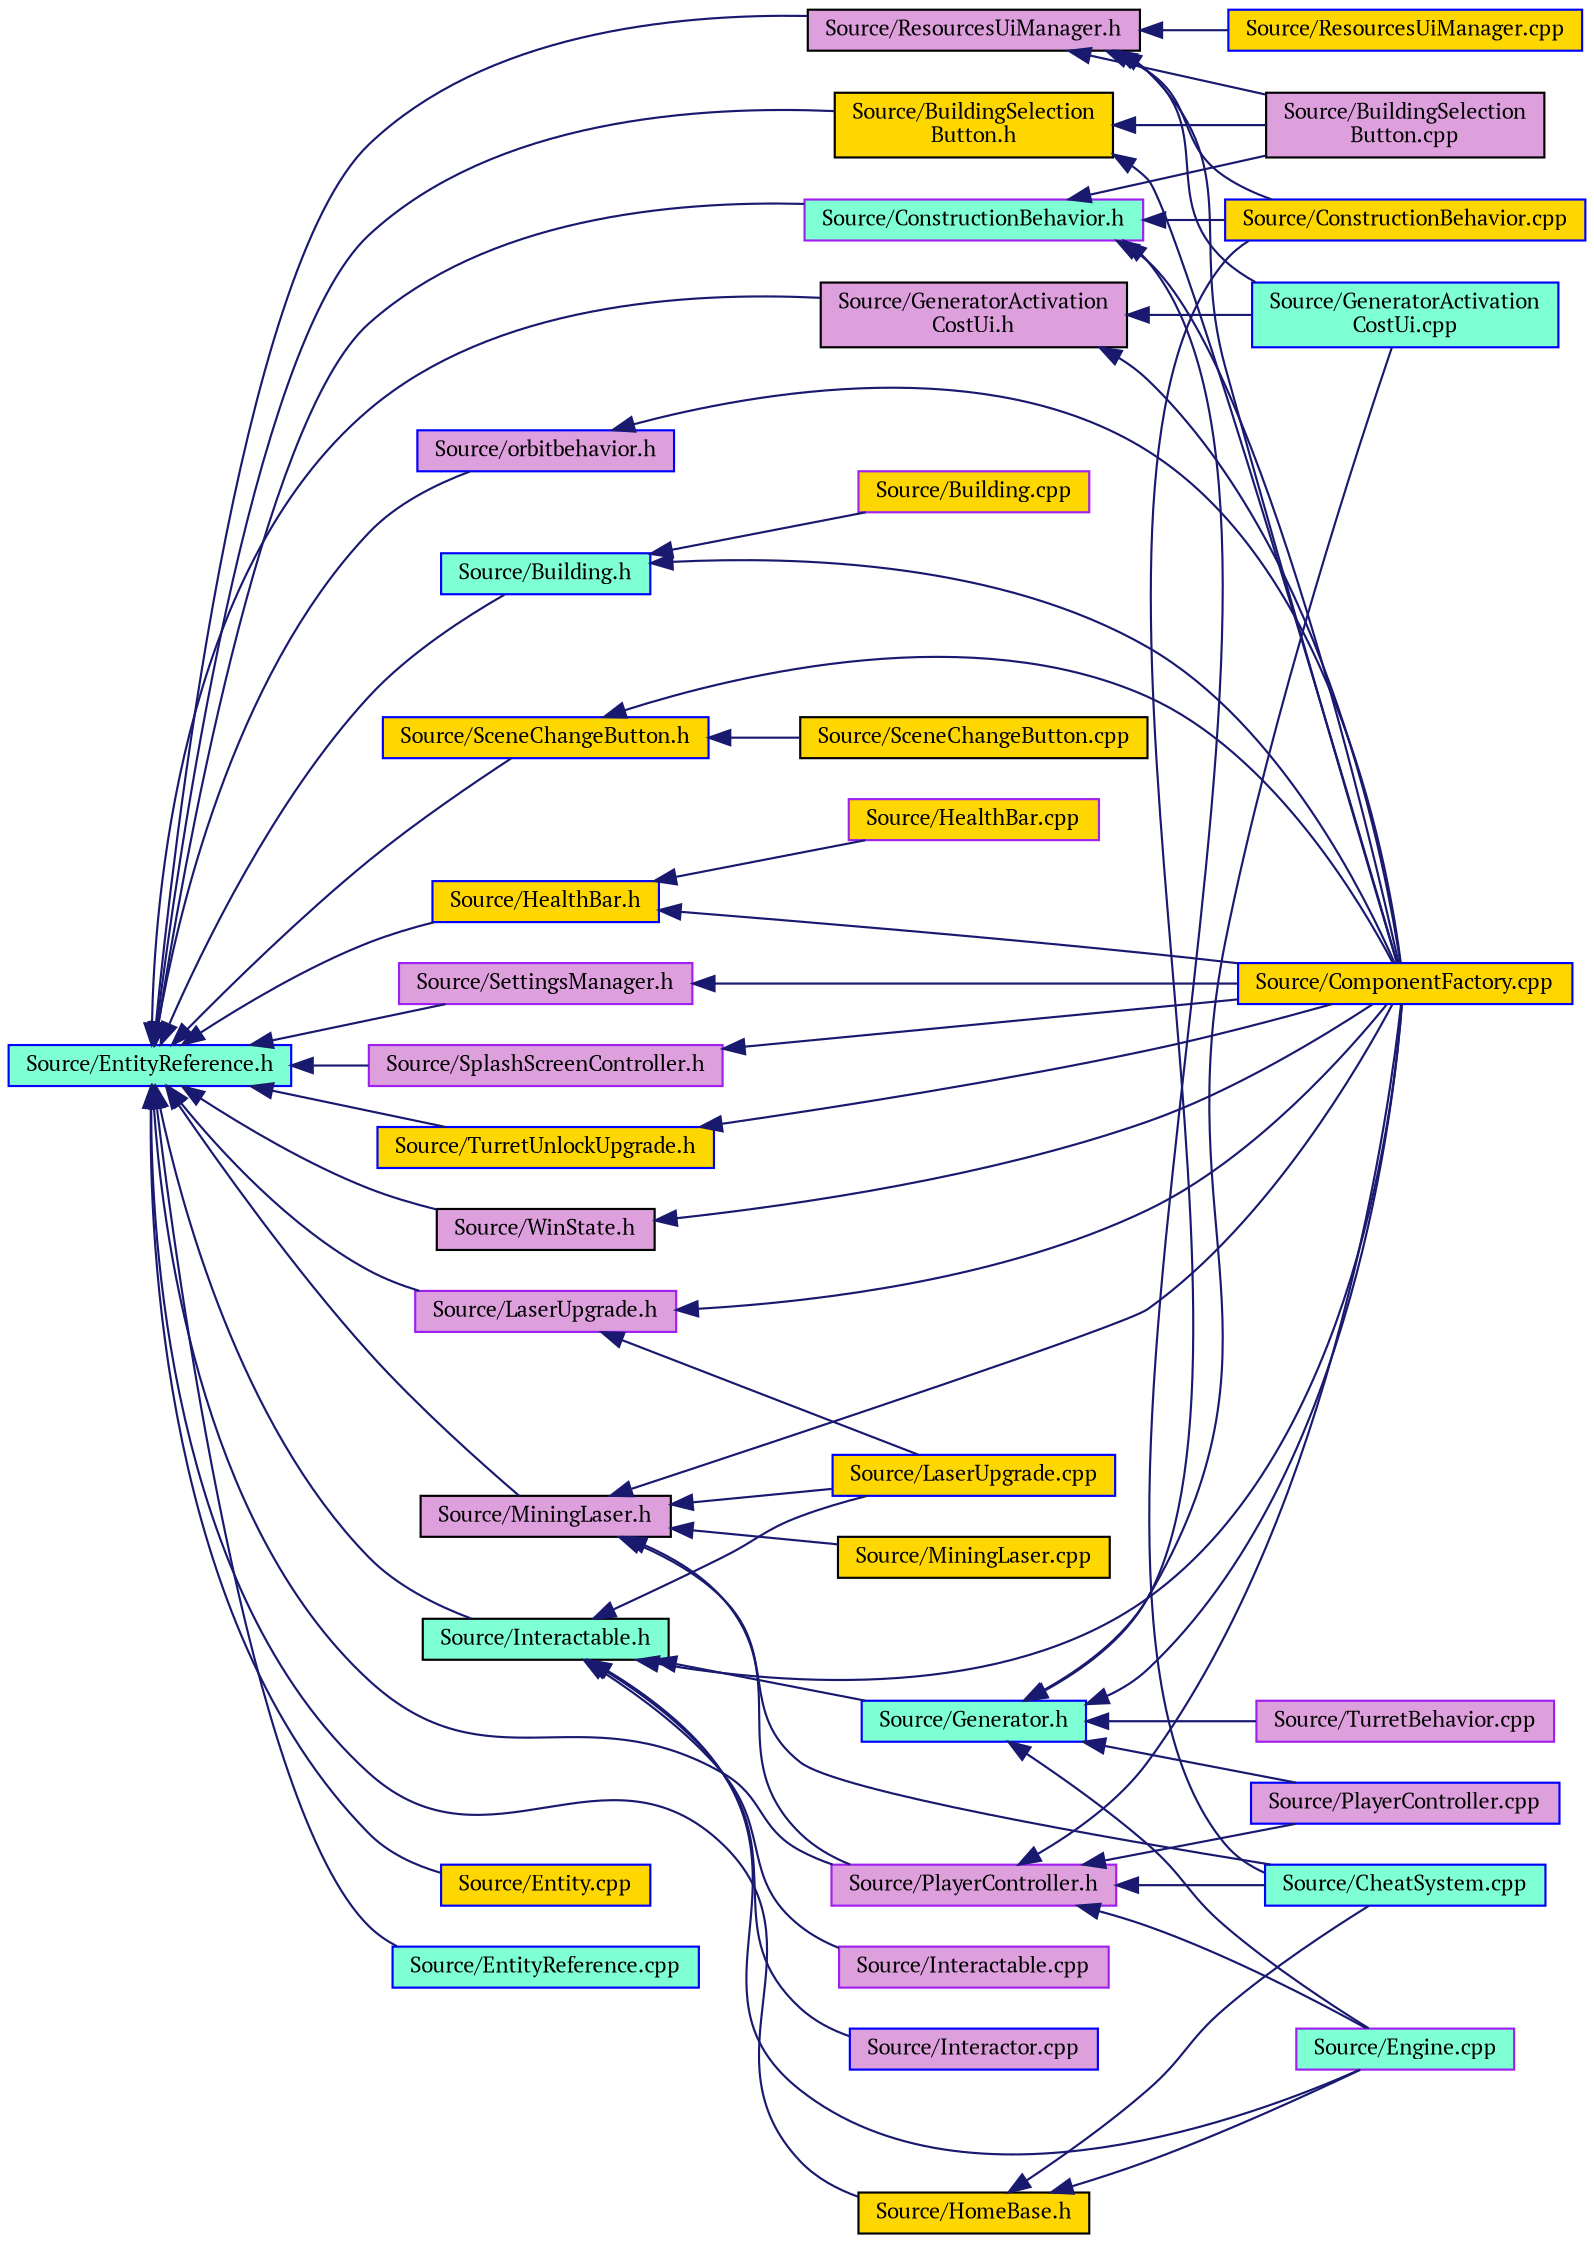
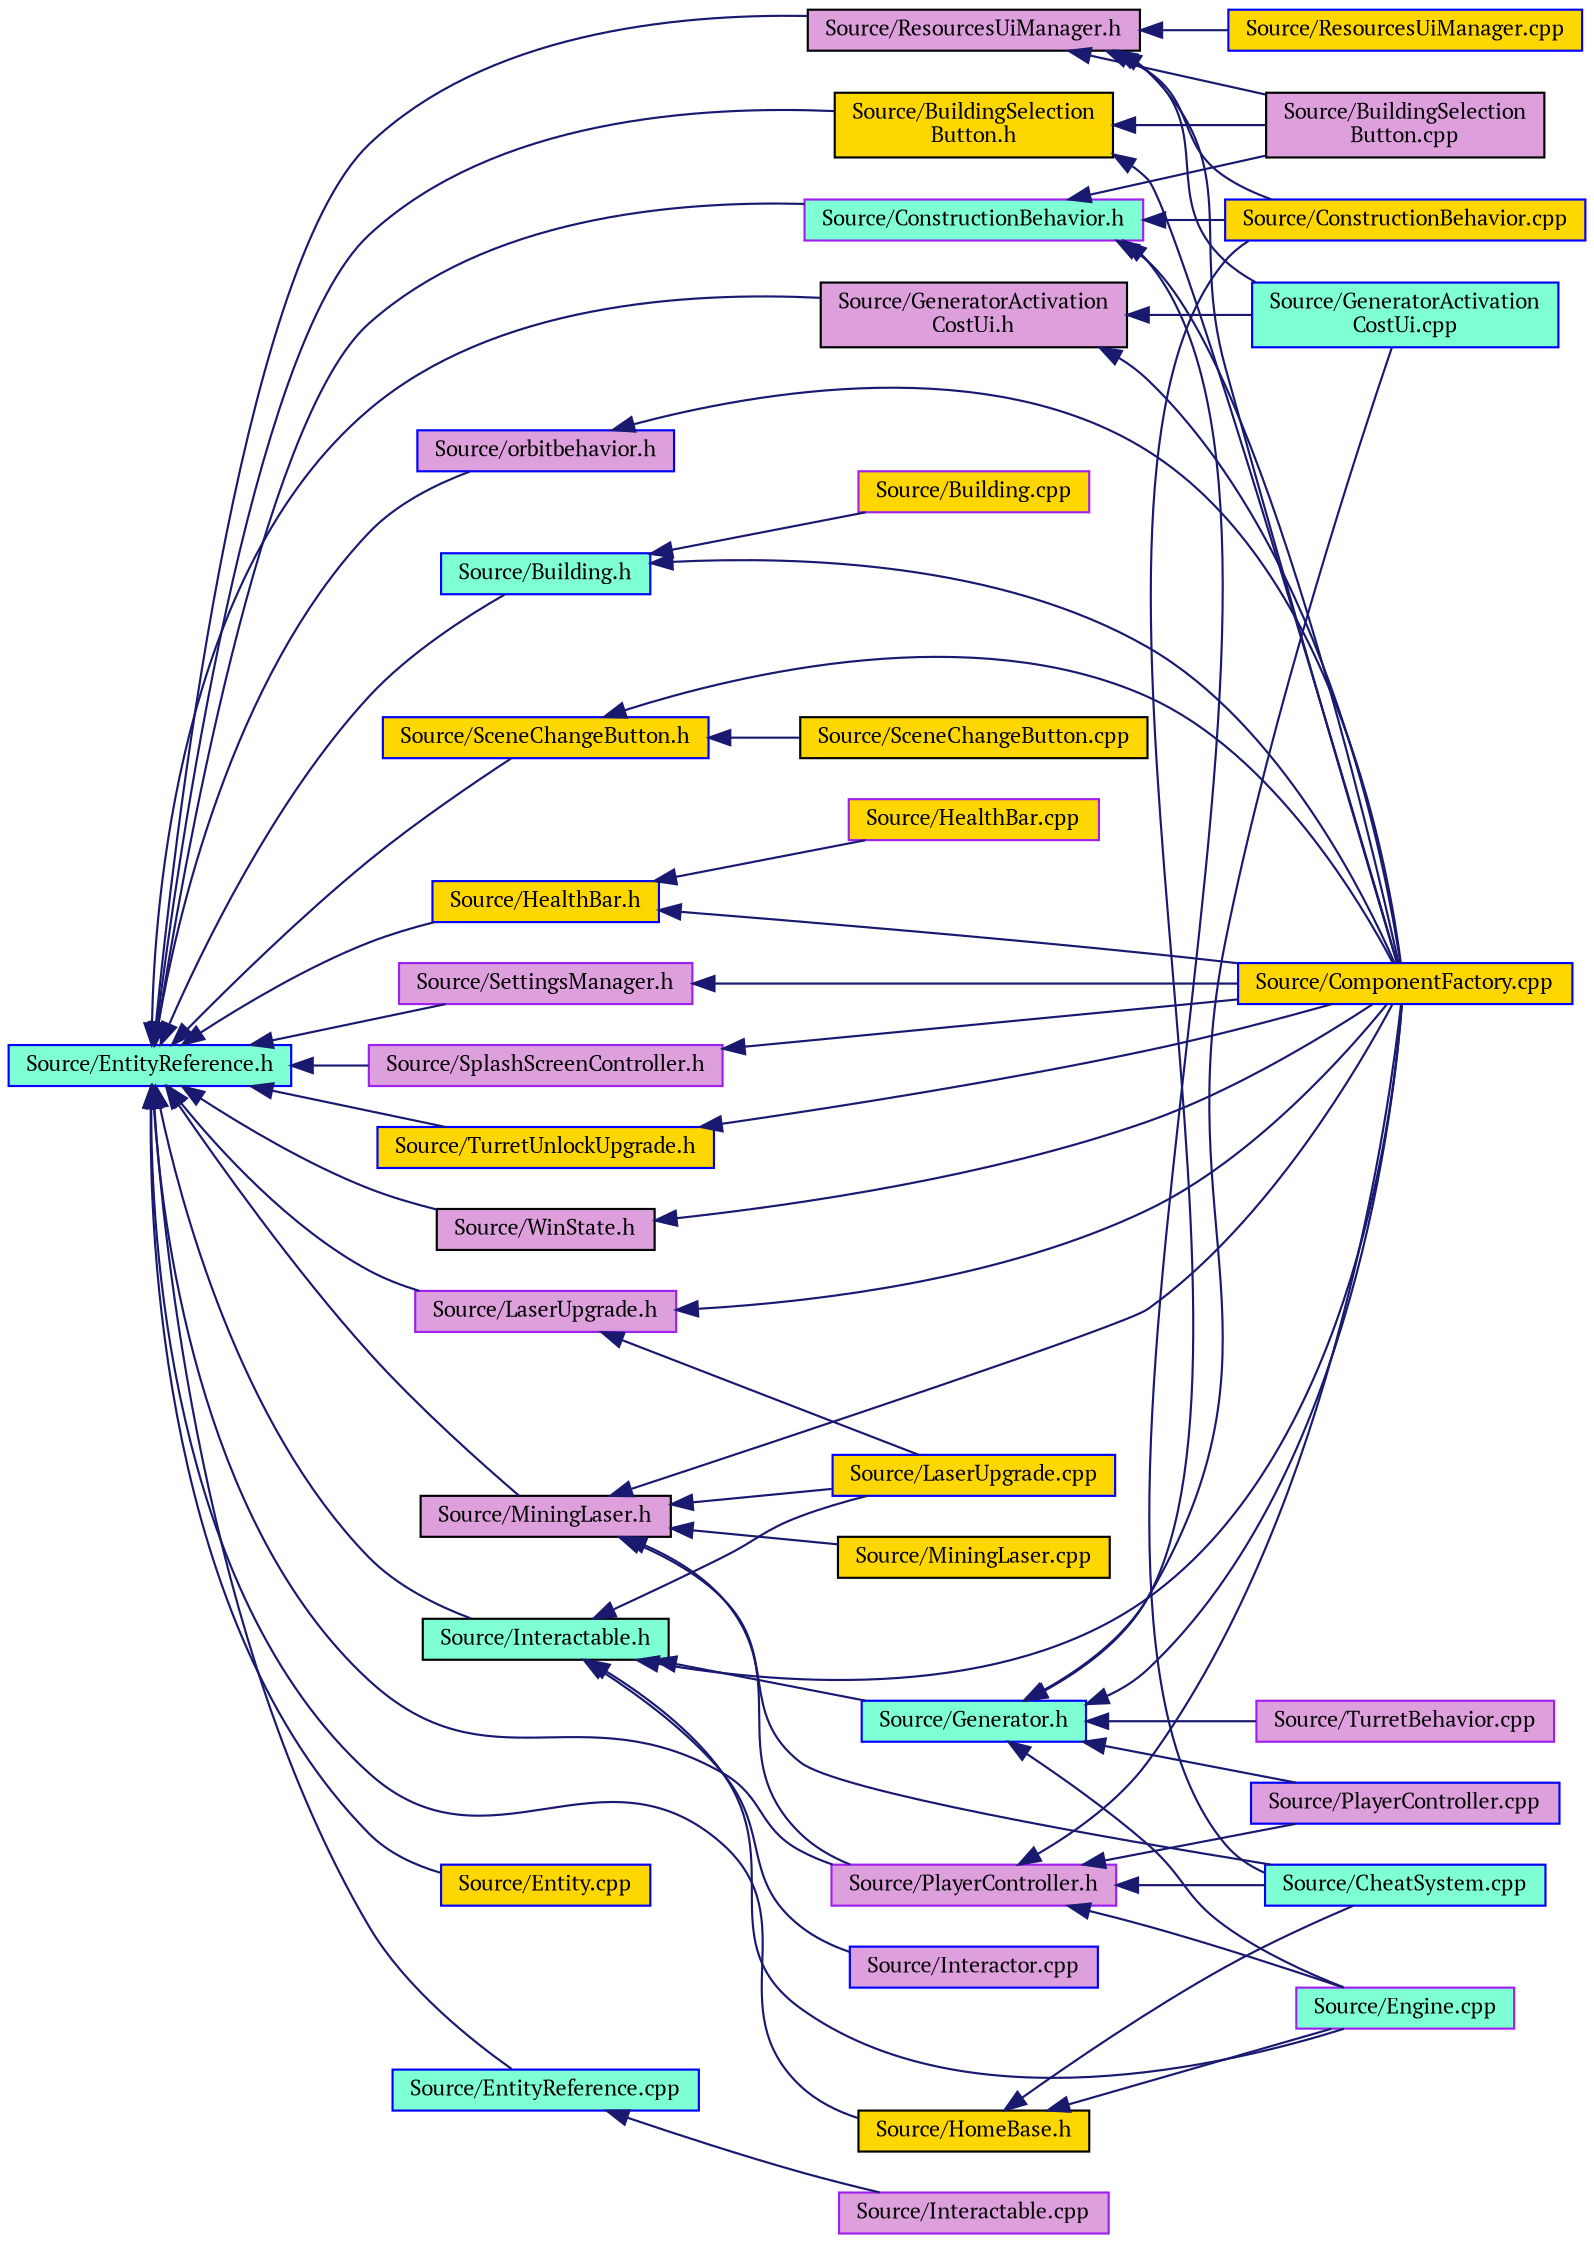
edge "Source/Interactable.cpp" -> "Source/Interactable.h": now "Source/Interactable.cpp" -> "Source/EntityReference.cpp"
